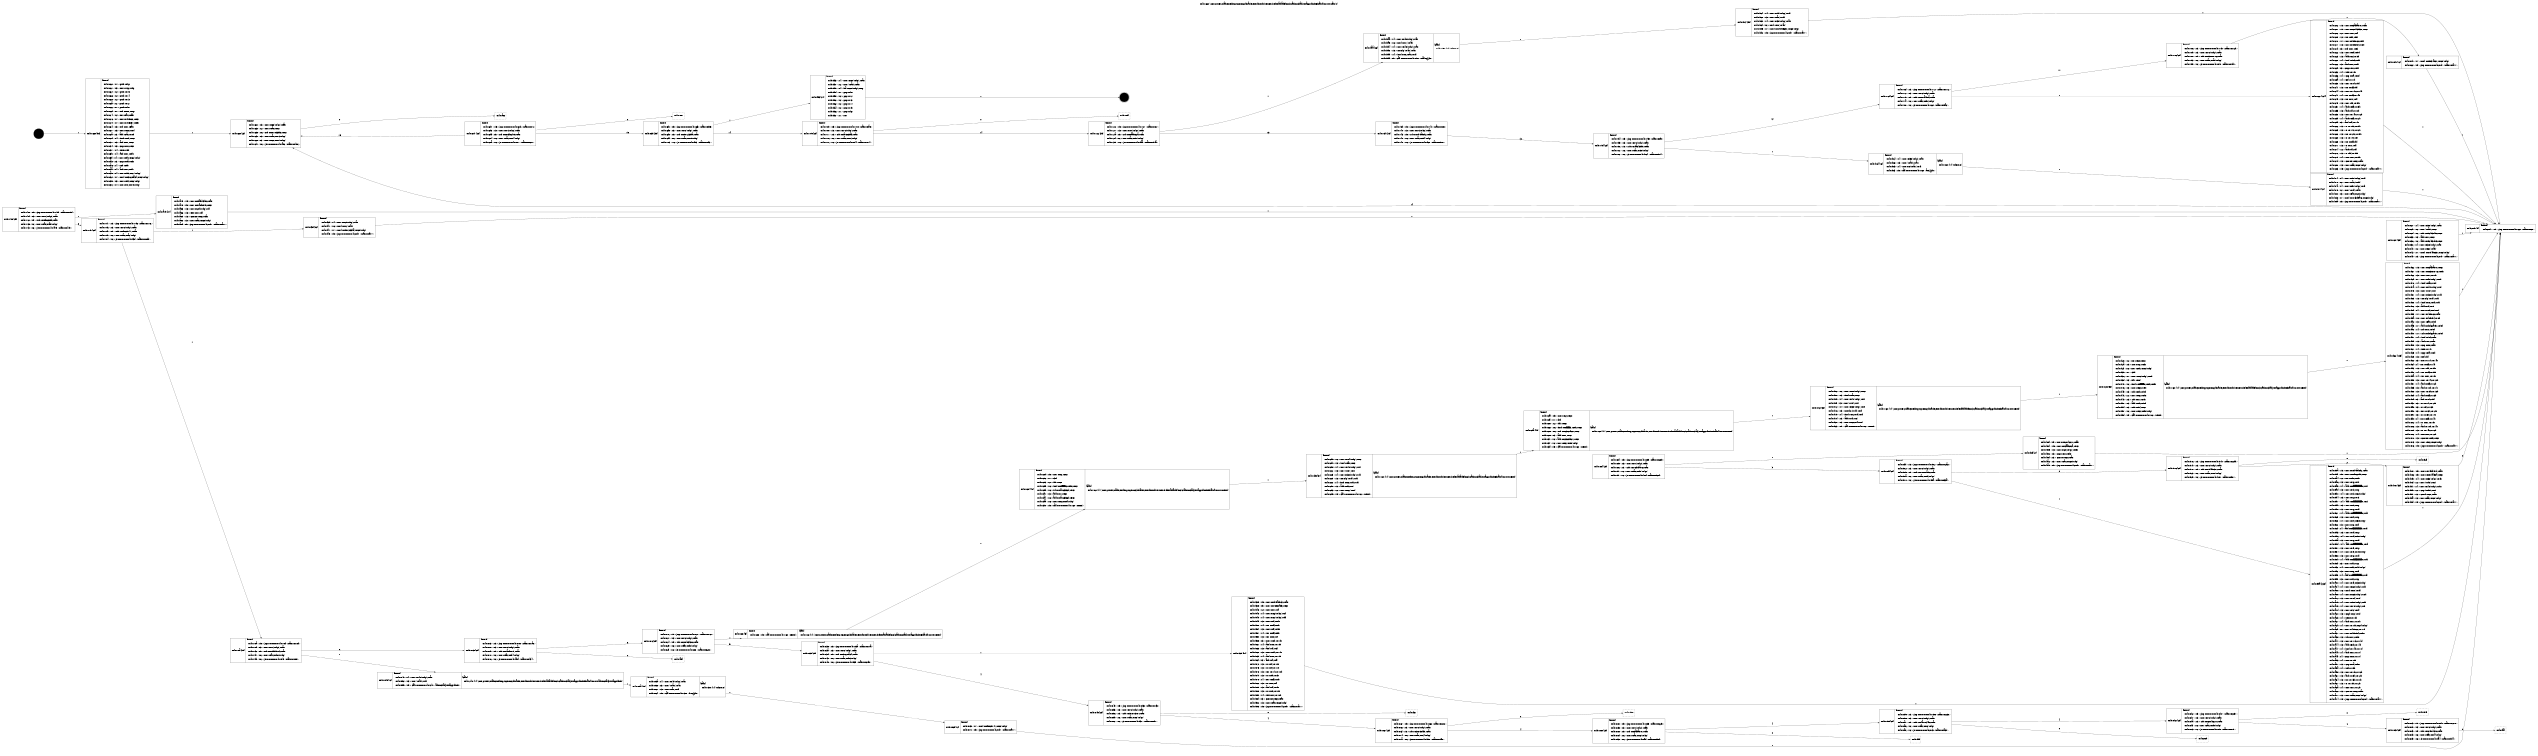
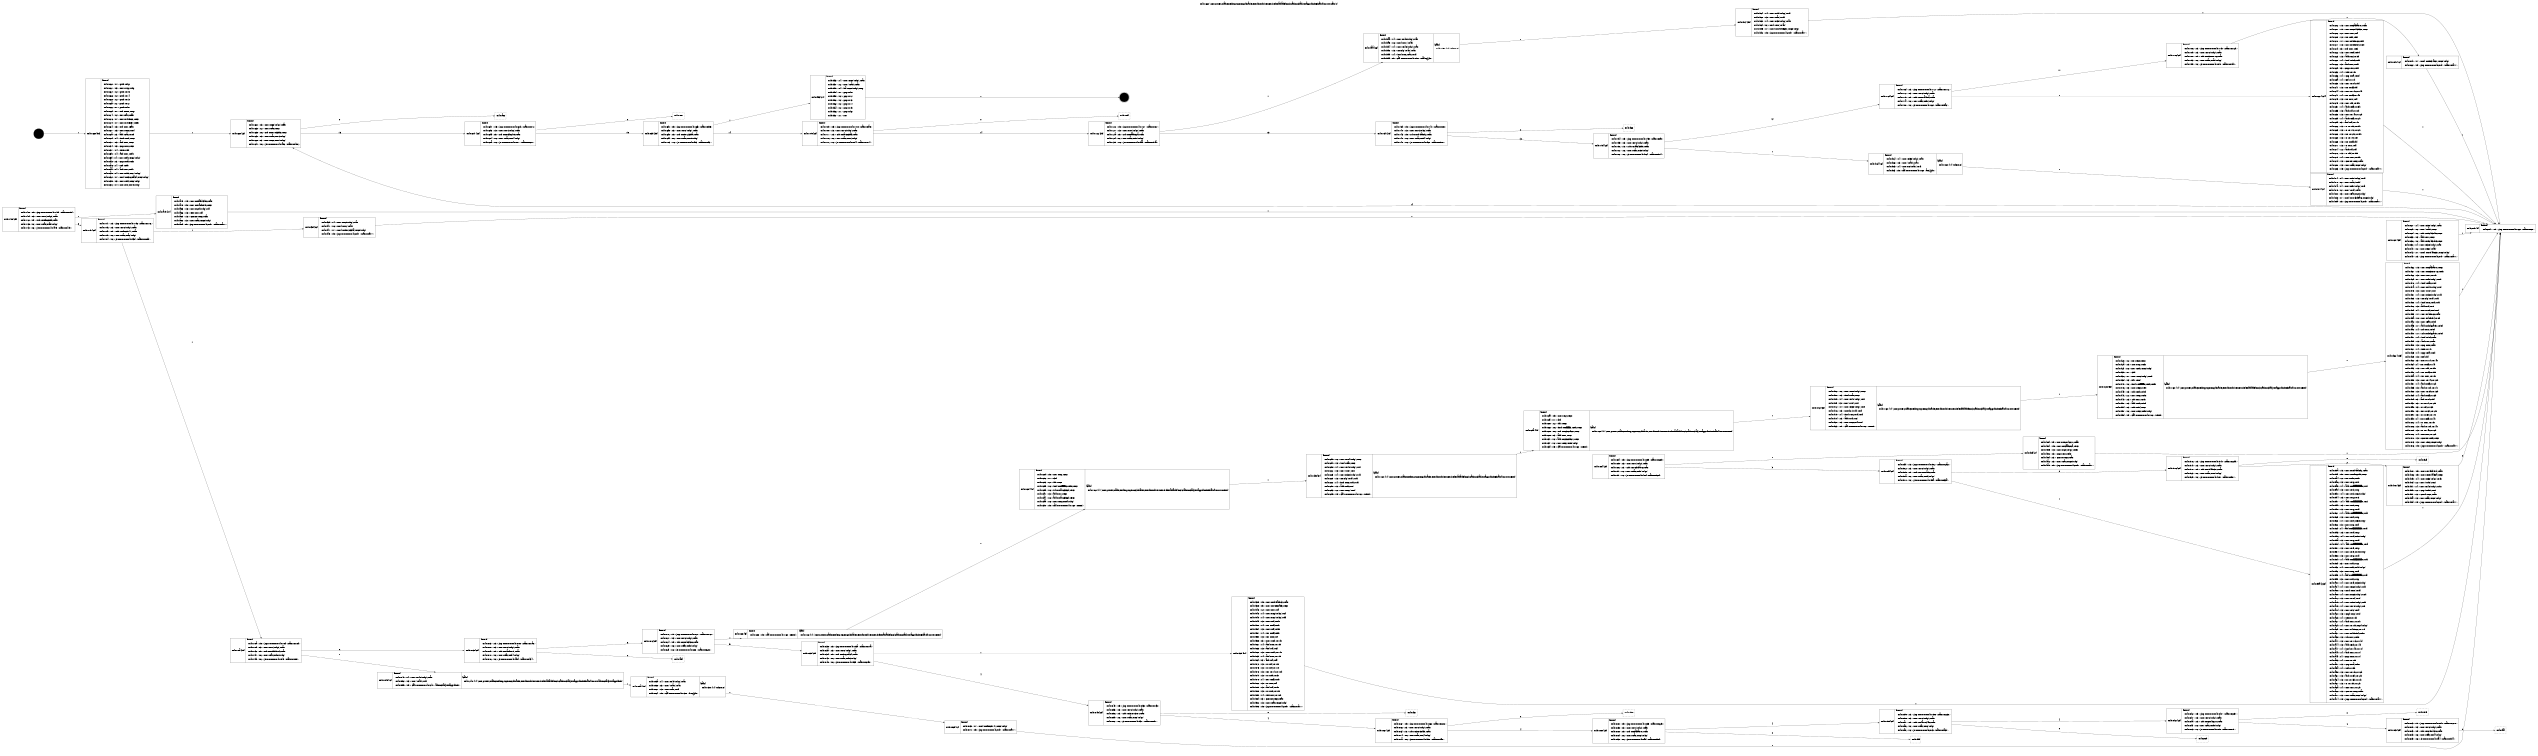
node "0x401f68": added
edge "0x4016d7 [25]" -> "0x4016c0 [23]": reversed
